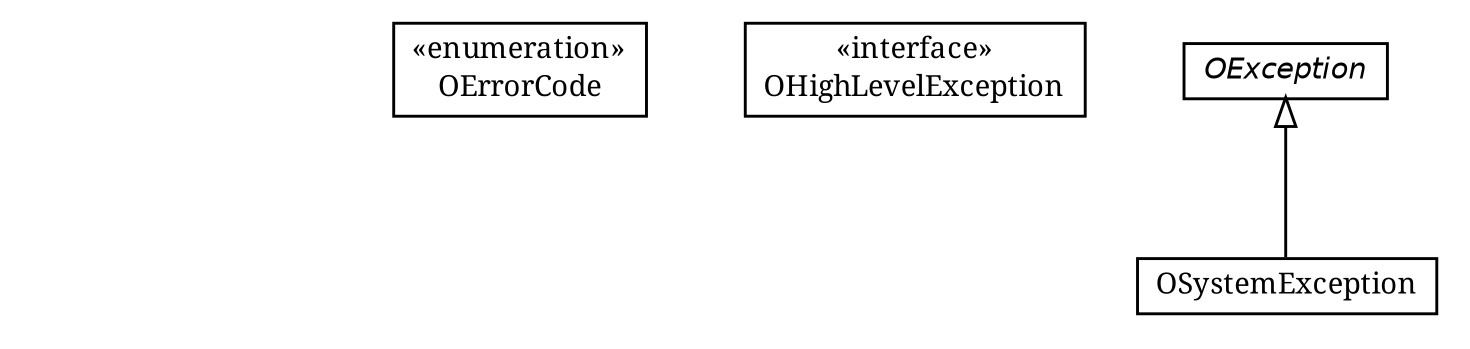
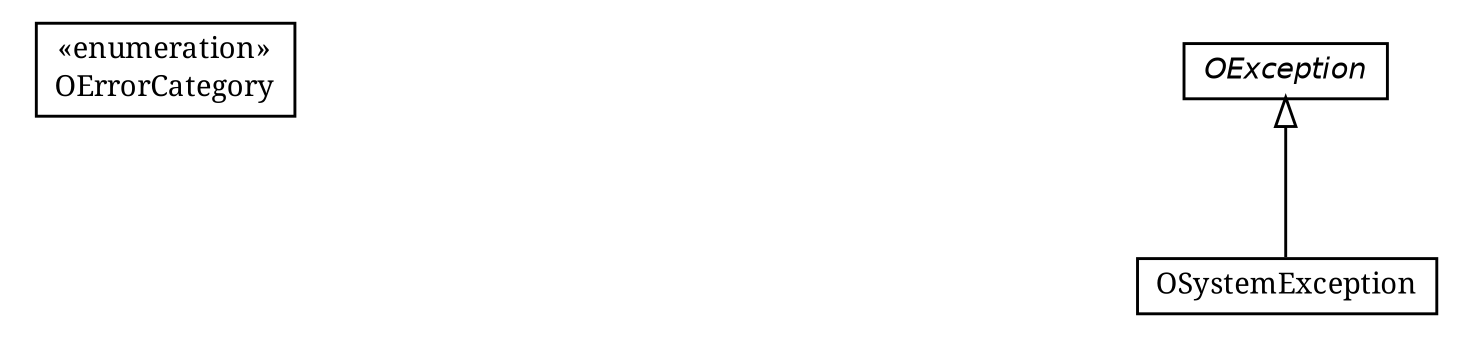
node "OErrorCategory": added
node "OErrorCode": removed
node "OHighLevelException": removed
